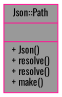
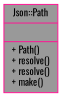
node "Json::Path": text "+ Json()" -> "+ Path()"
